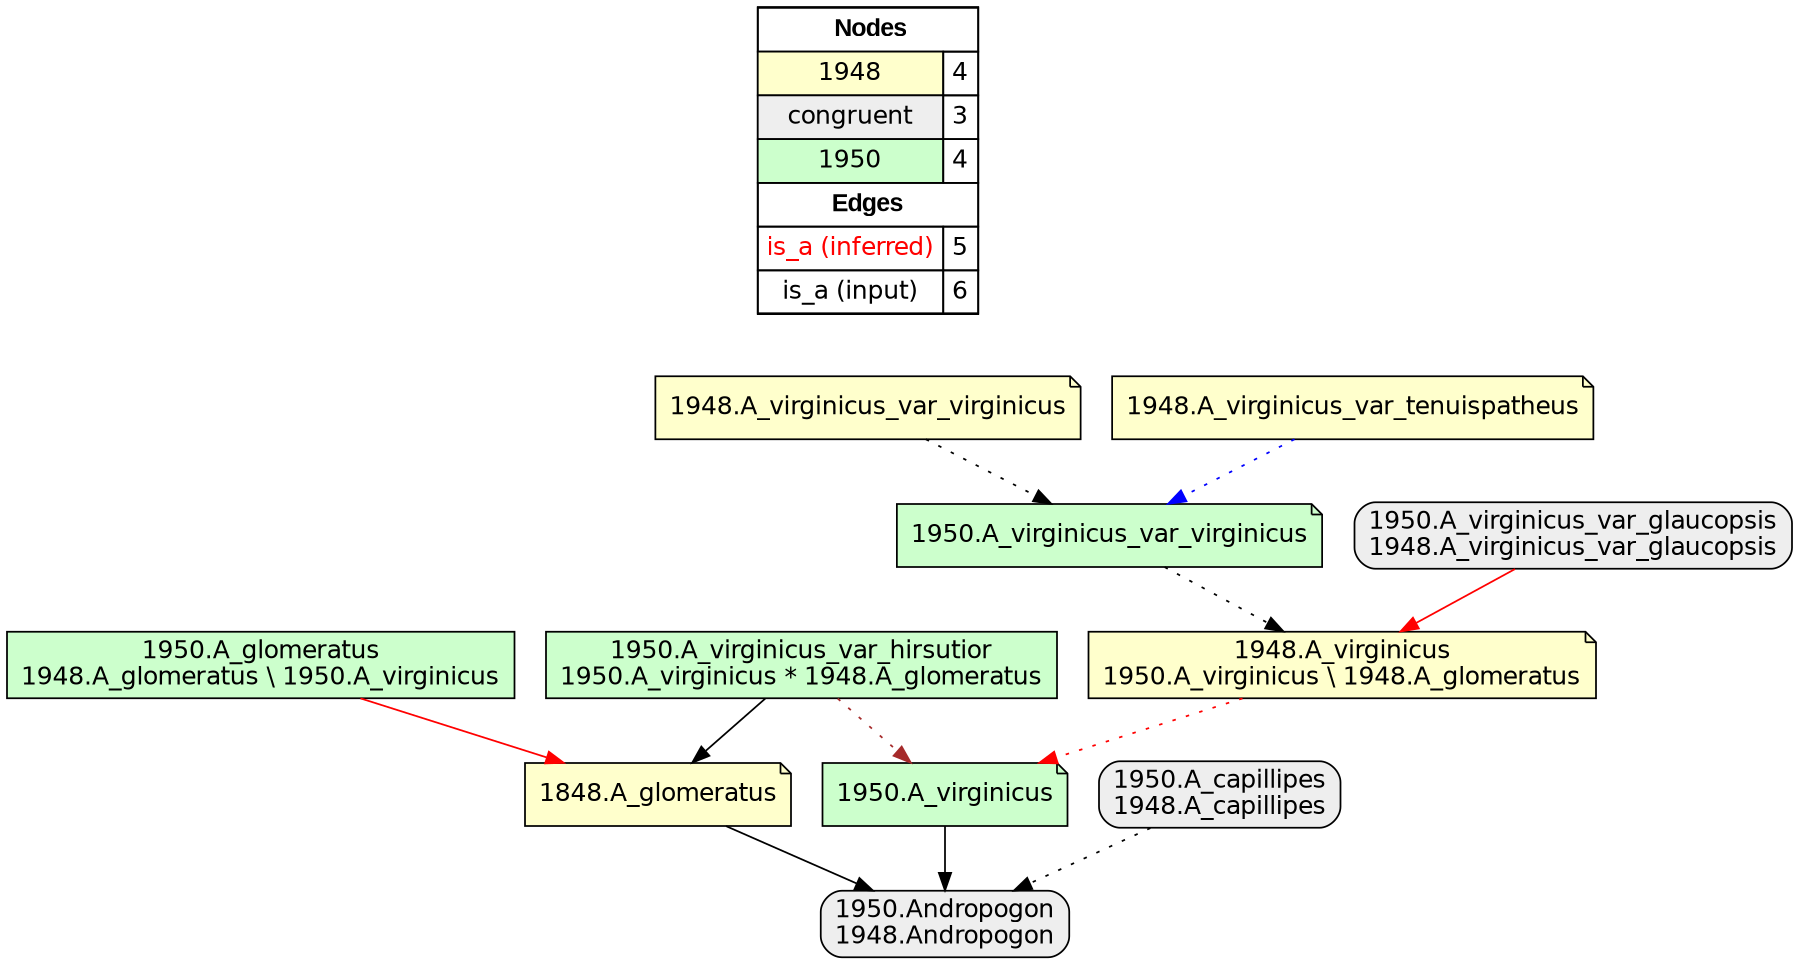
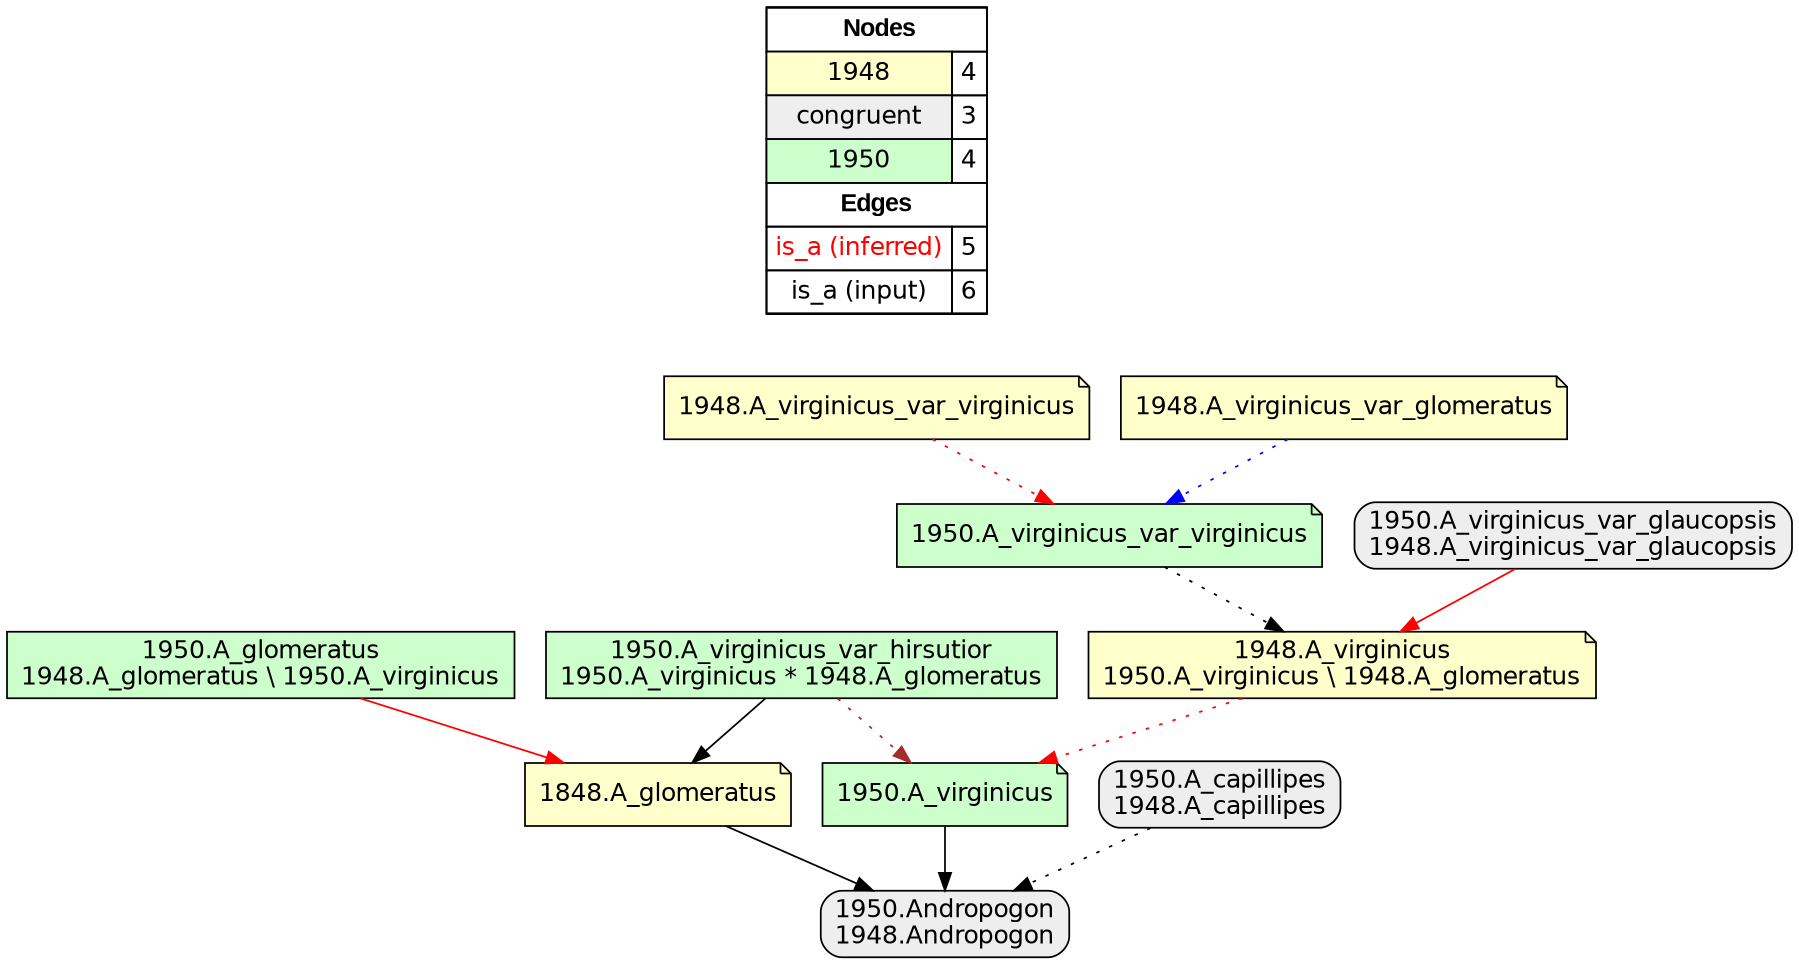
node "1948.A_virginicus_var_tenuispatheus": label "1948.A_virginicus_var_tenuispatheus" -> "1948.A_virginicus_var_glomeratus"
edge "1948.A_virginicus_var_virginicus" -> "1950.A_virginicus_var_virginicus": color black -> red
